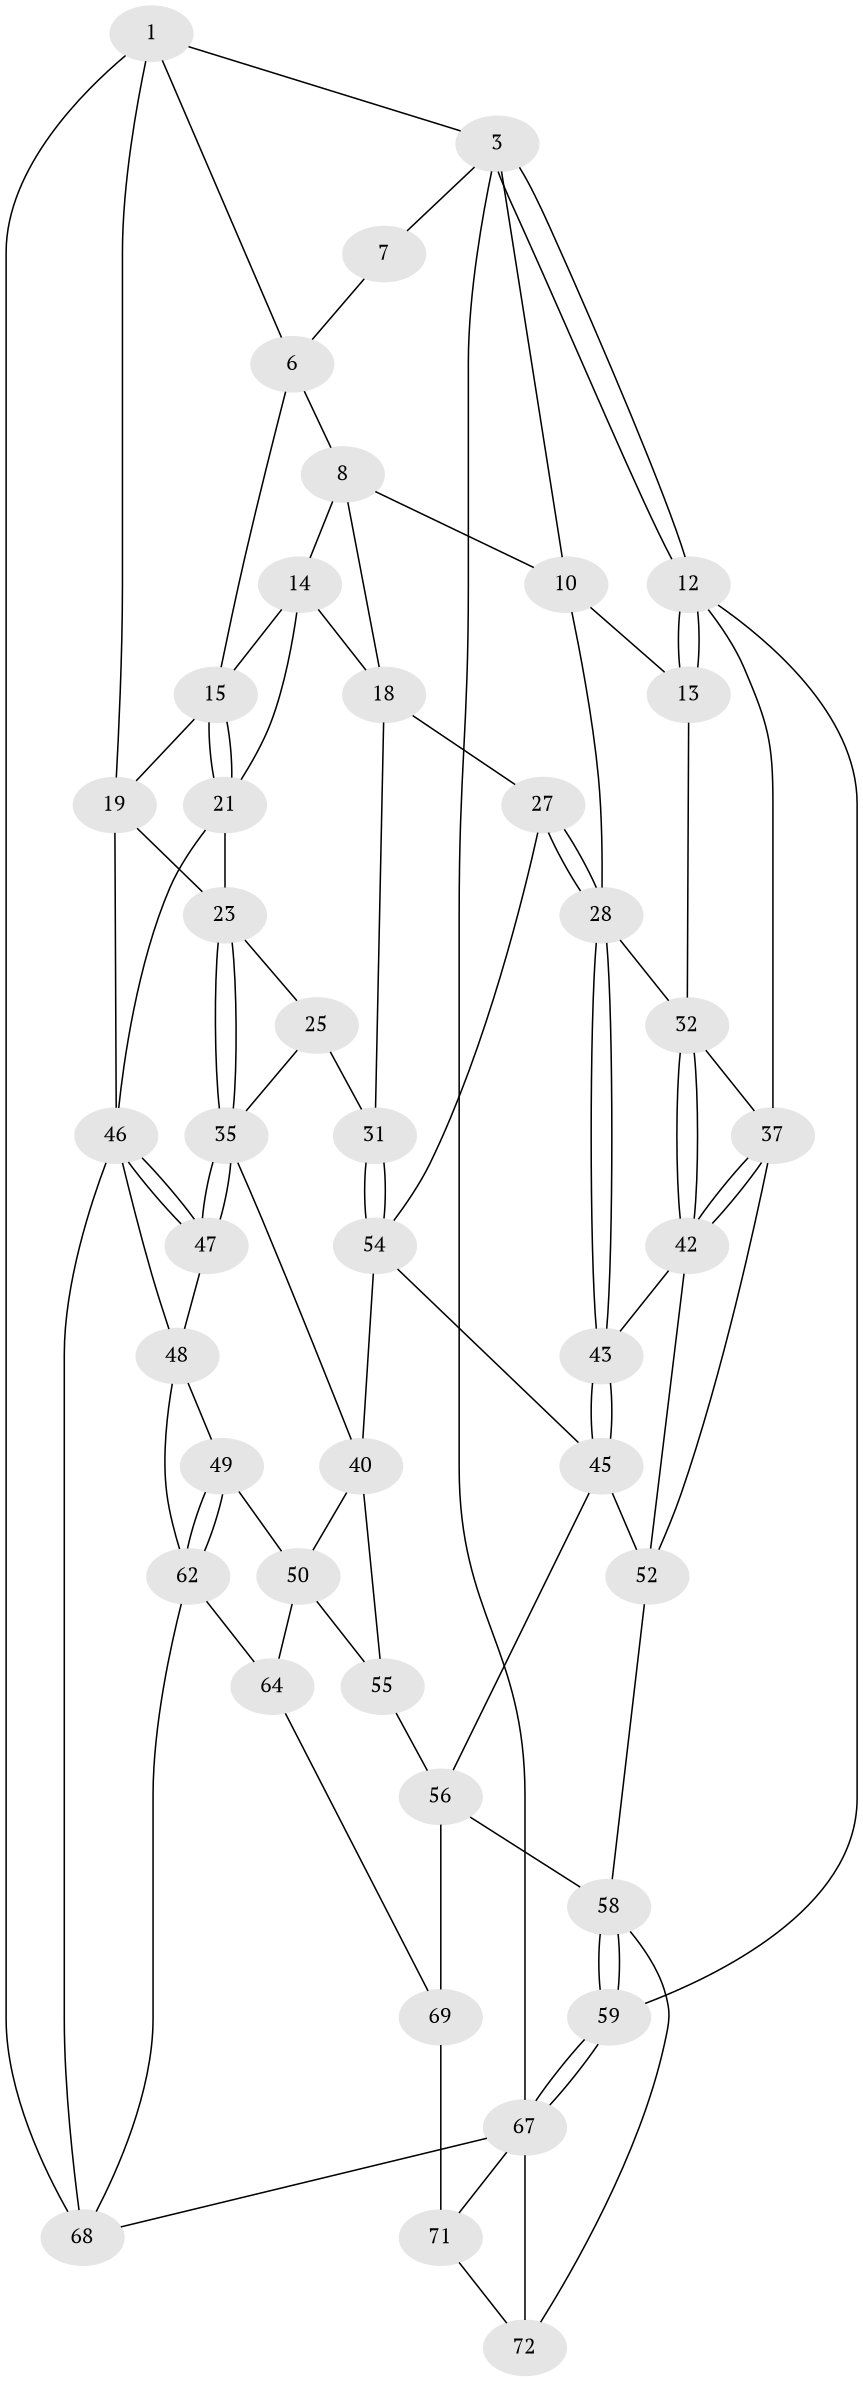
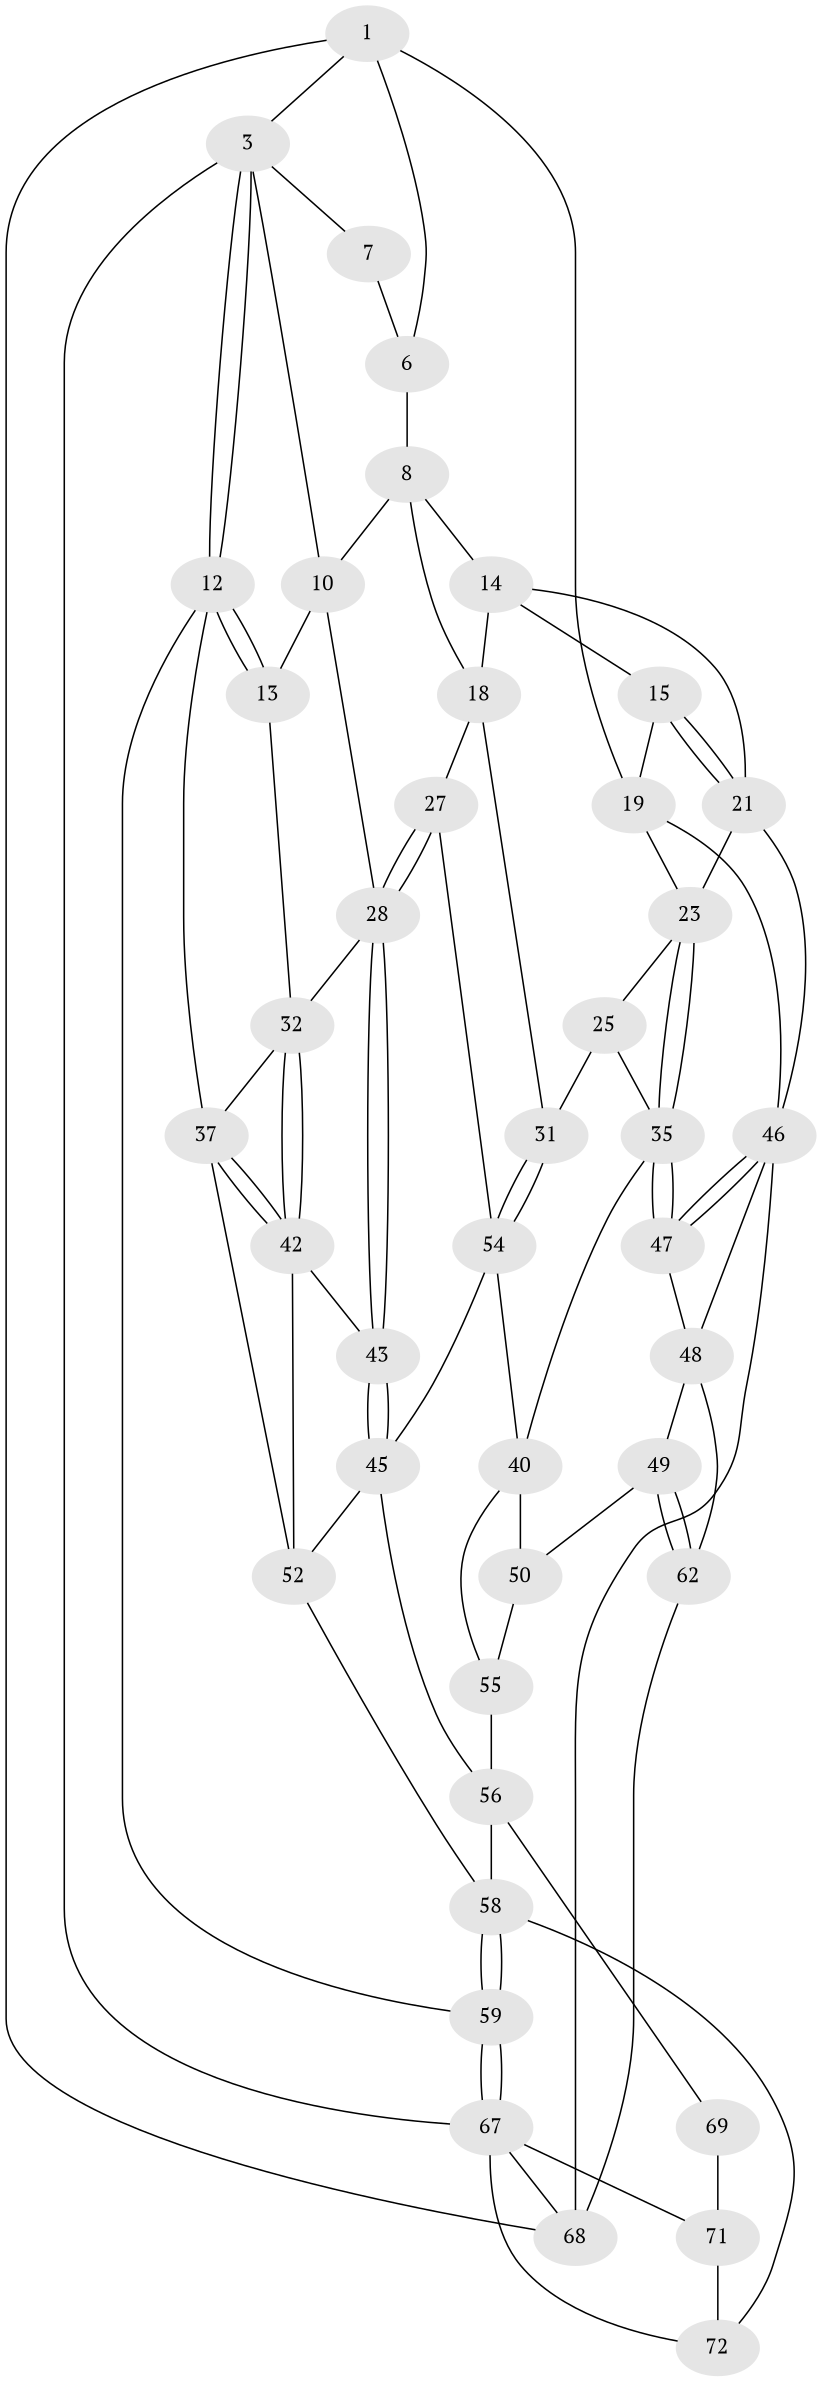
edge "6" -- "15": removed
node "64": removed
